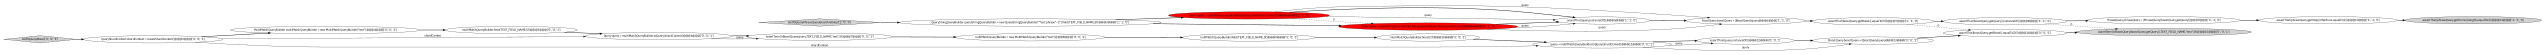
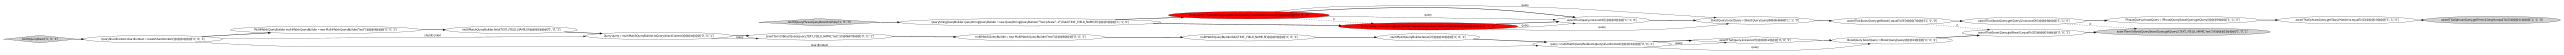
node "assertThat(query,instanceOf())@@@12@@@['0', '0', '1']": shape ellipse -> diamond
